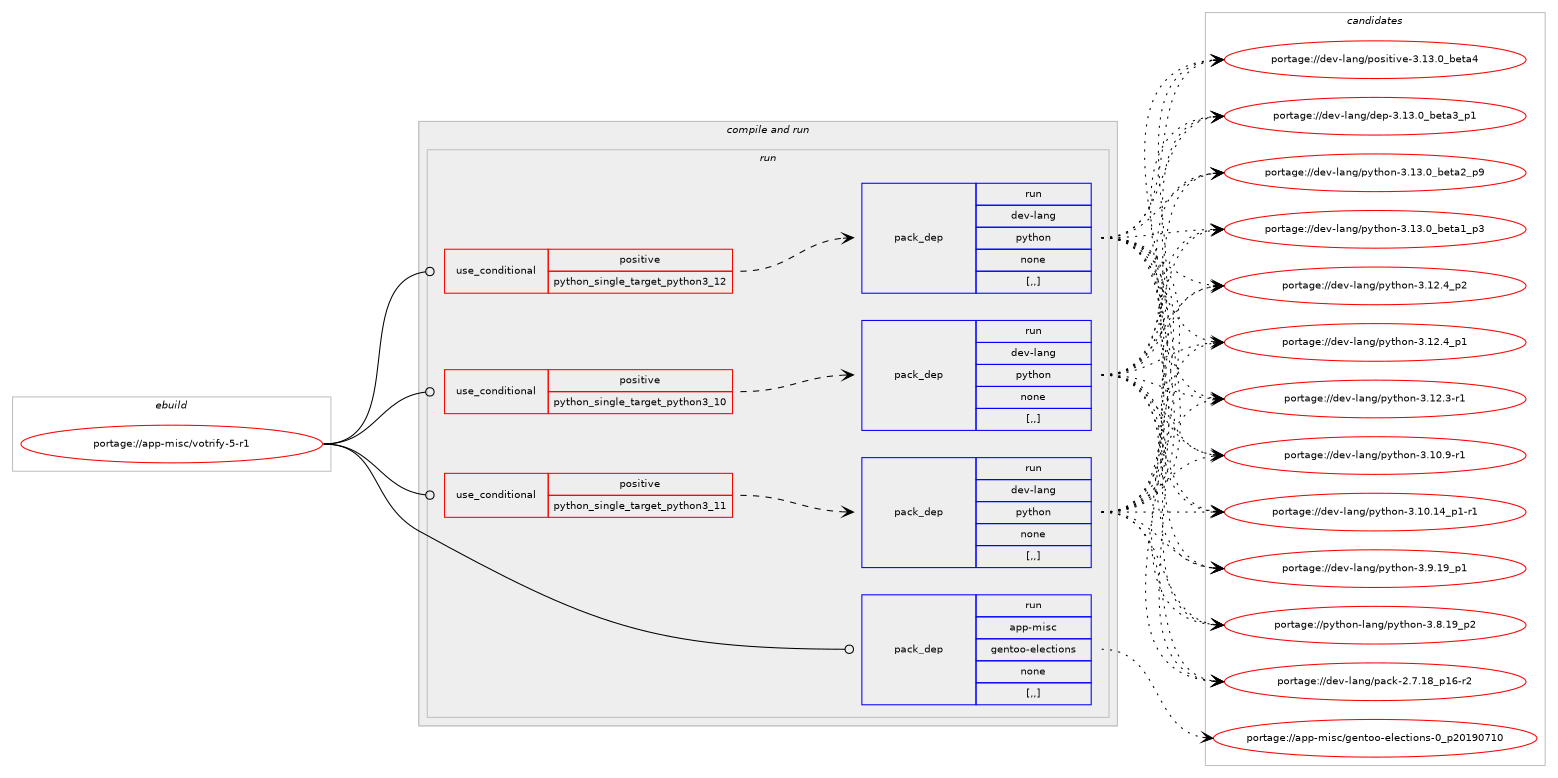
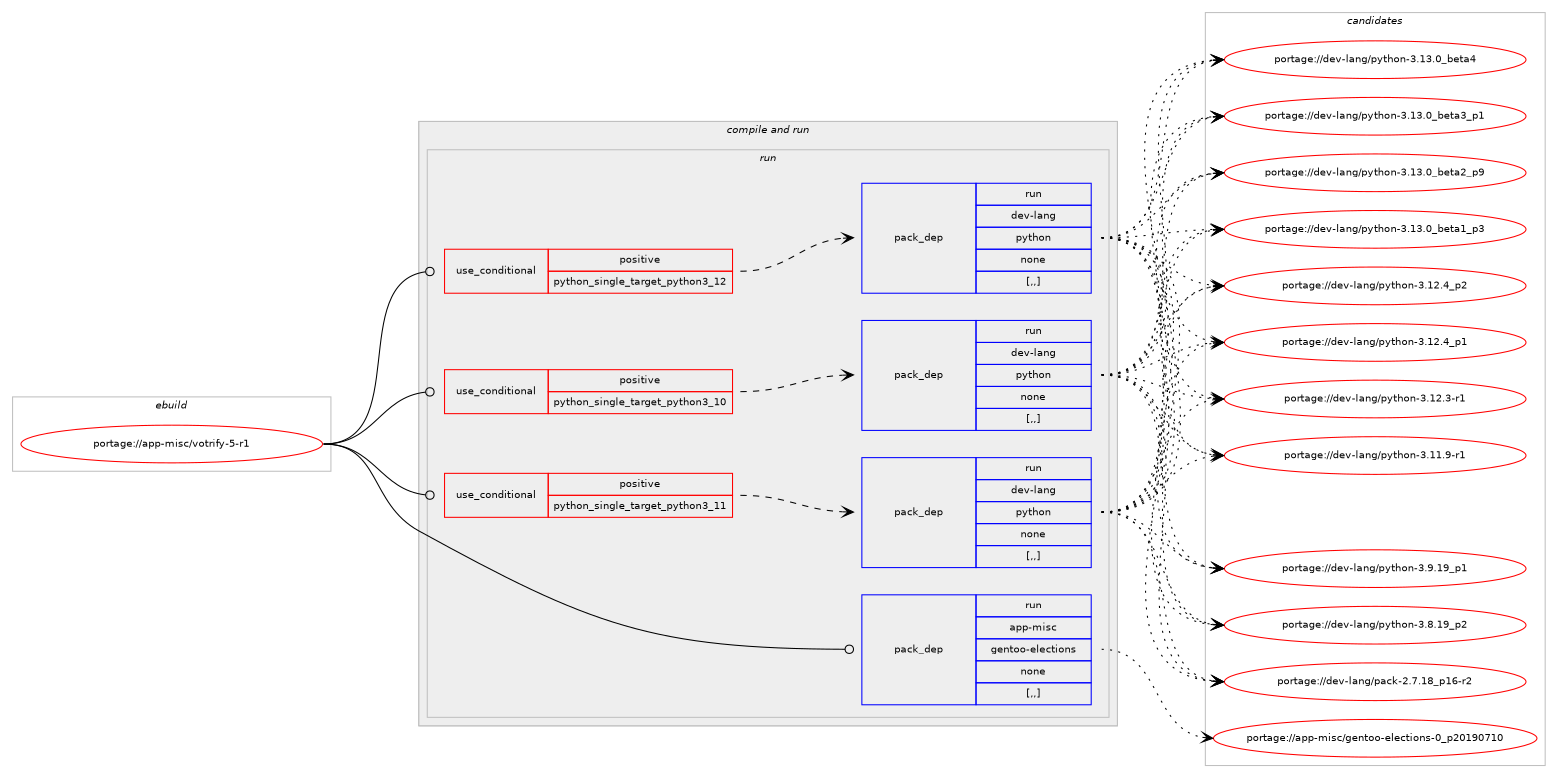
node "portage://dev-lang/positive-3.13.0_beta4": label "portage://dev-lang/positive-3.13.0_beta4" -> "portage://dev-lang/python-3.13.0_beta4"
node "portage://dev-lang/dep-3.13.0_beta3_p1": label "portage://dev-lang/dep-3.13.0_beta3_p1" -> "portage://dev-lang/python-3.13.0_beta3_p1"
node "portage://dev-lang/python-3.10.9-r1": label "portage://dev-lang/python-3.10.9-r1" -> "portage://dev-lang/python-3.11.9-r1"
node "portage://dev-lang/python-3.10.14_p1-r1": removed
node "portage://python-lang/python-3.8.19_p2": label "portage://python-lang/python-3.8.19_p2" -> "portage://dev-lang/python-3.8.19_p2"
